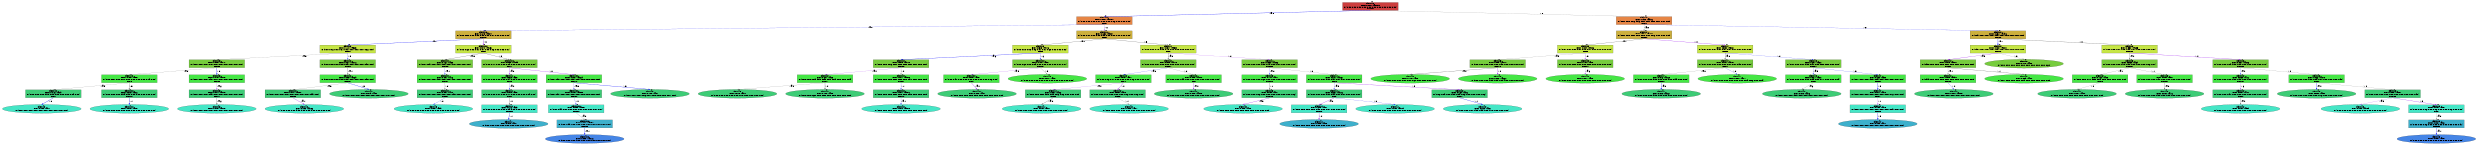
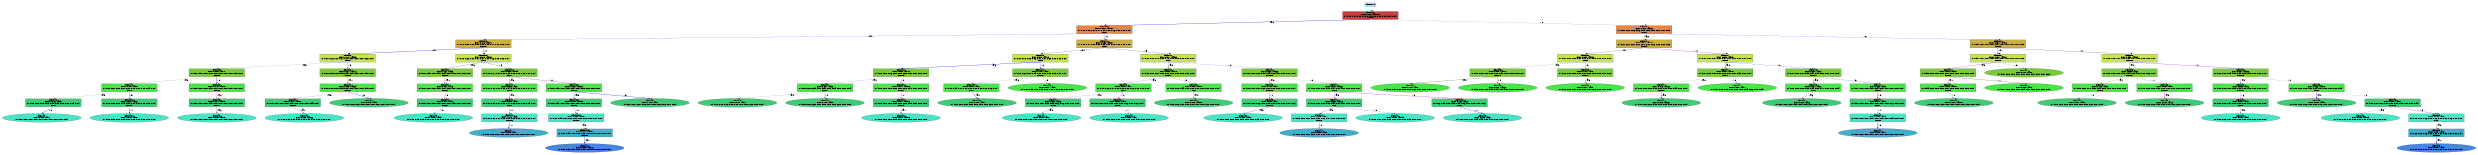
node "mfeat-pixel": added
